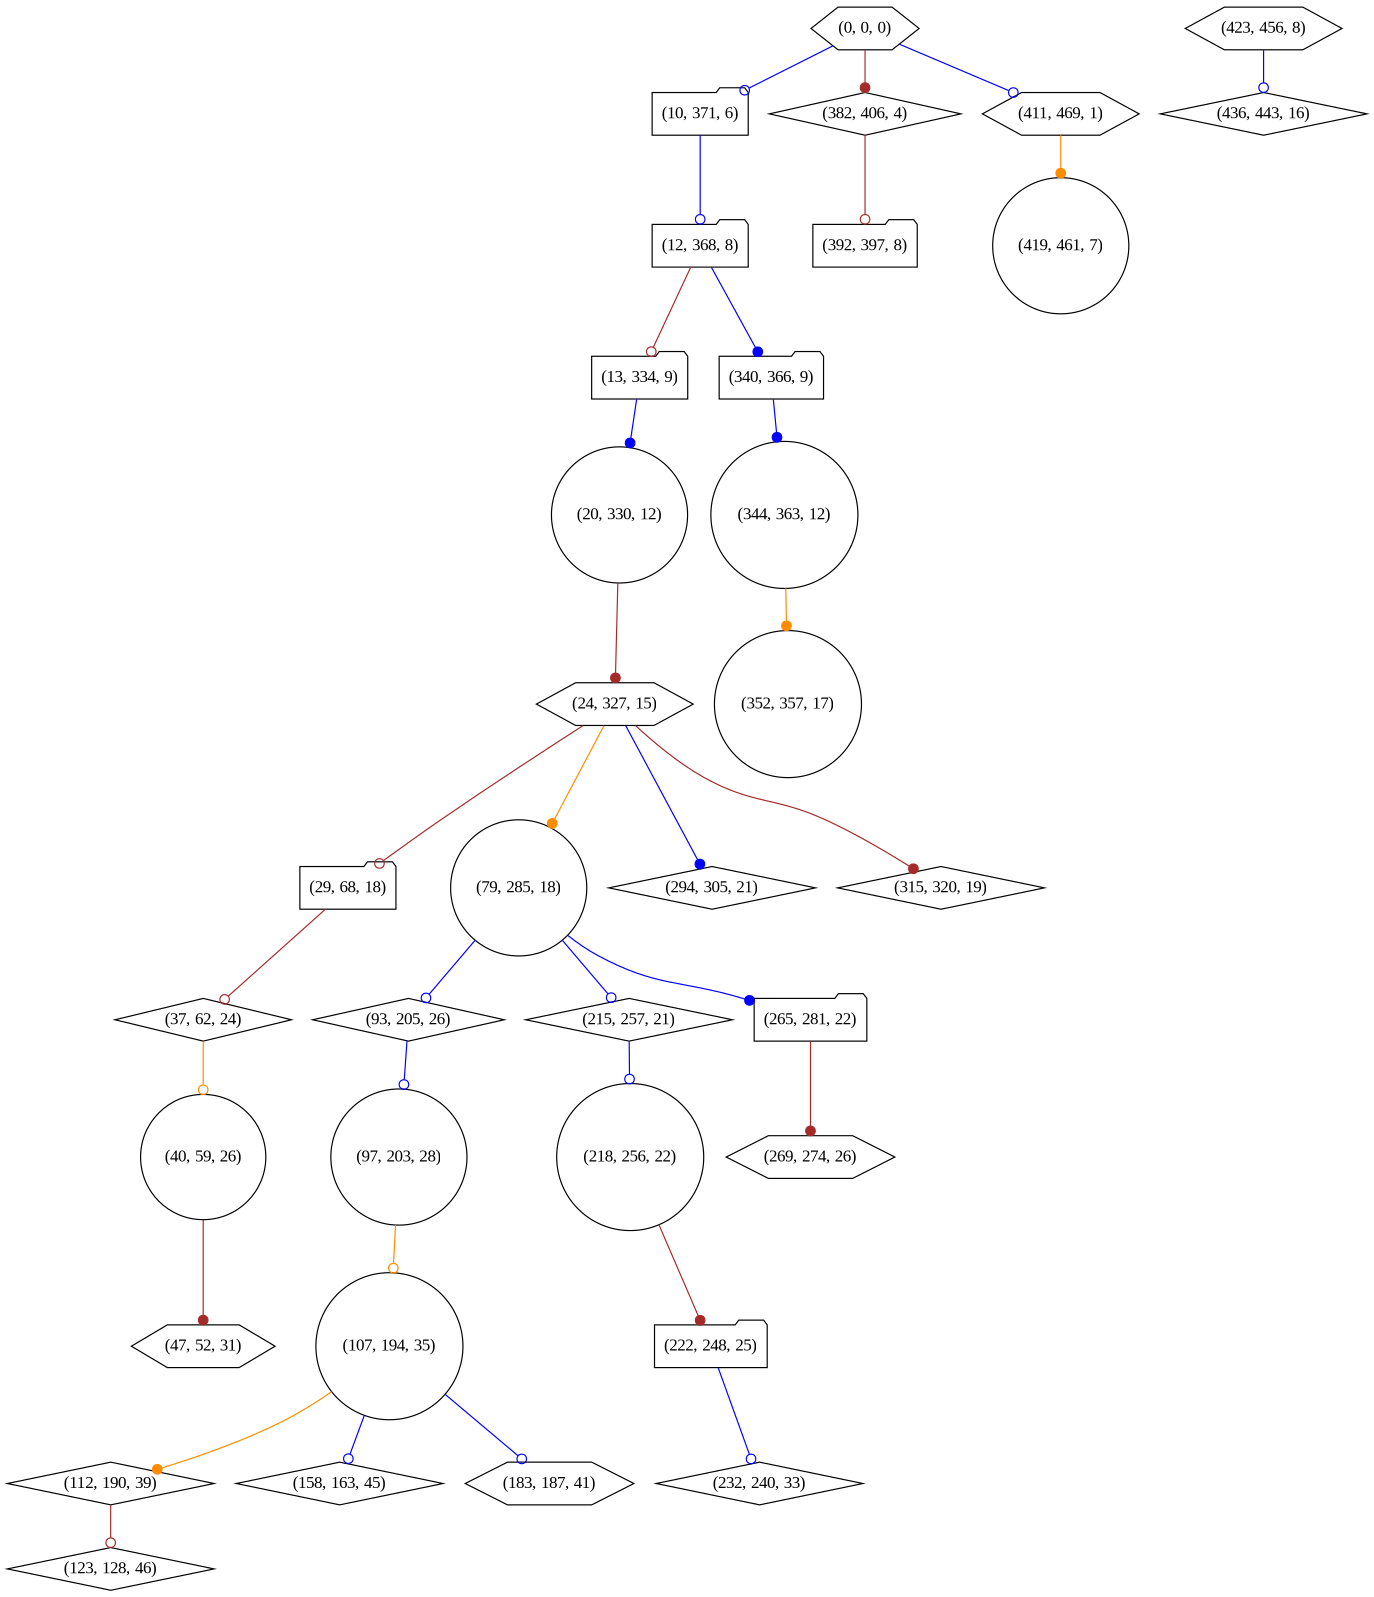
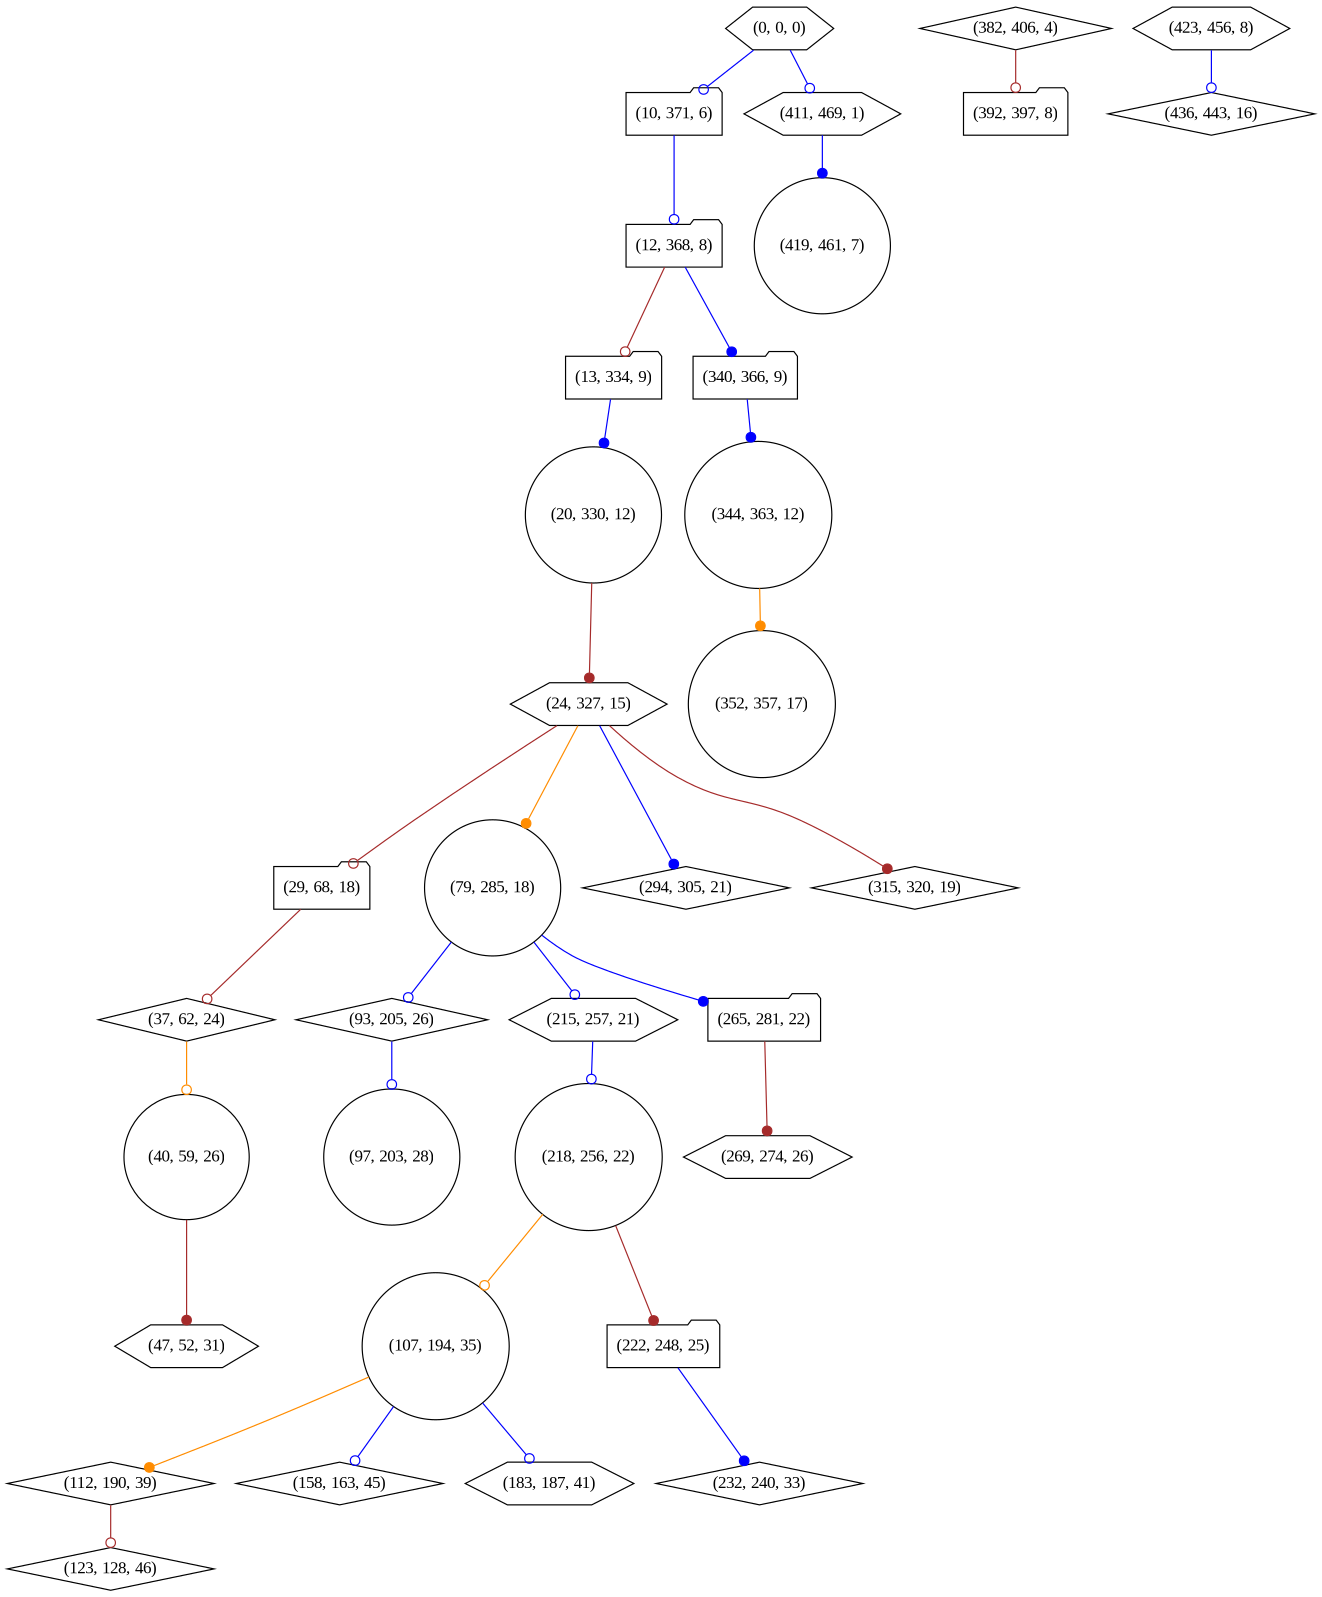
edge "(0, 0, 0)" -> "(382, 406, 4)": removed
edge "(411, 469, 1)" -> "(419, 461, 7)": color darkorange -> blue
node "(215, 257, 21)": shape diamond -> hexagon
edge "(97, 203, 28)" -> "(107, 194, 35)": now "(218, 256, 22)" -> "(107, 194, 35)"
edge "(222, 248, 25)" -> "(232, 240, 33)": arrowhead odot -> dot
